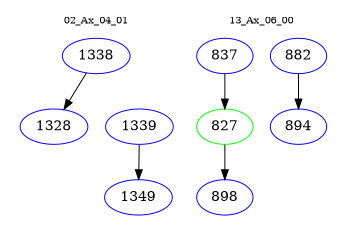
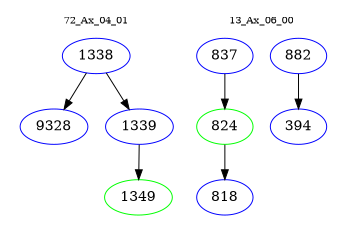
cluster "02_Ax_04_01": label "02_Ax_04_01" -> "72_Ax_04_01"
edge "1338" -> "1339": added
node "1328": label "1328" -> "9328"
node "827": label "827" -> "824"
node "894": label "894" -> "394"
node "1349": color blue -> green
node "898": label "898" -> "818"
